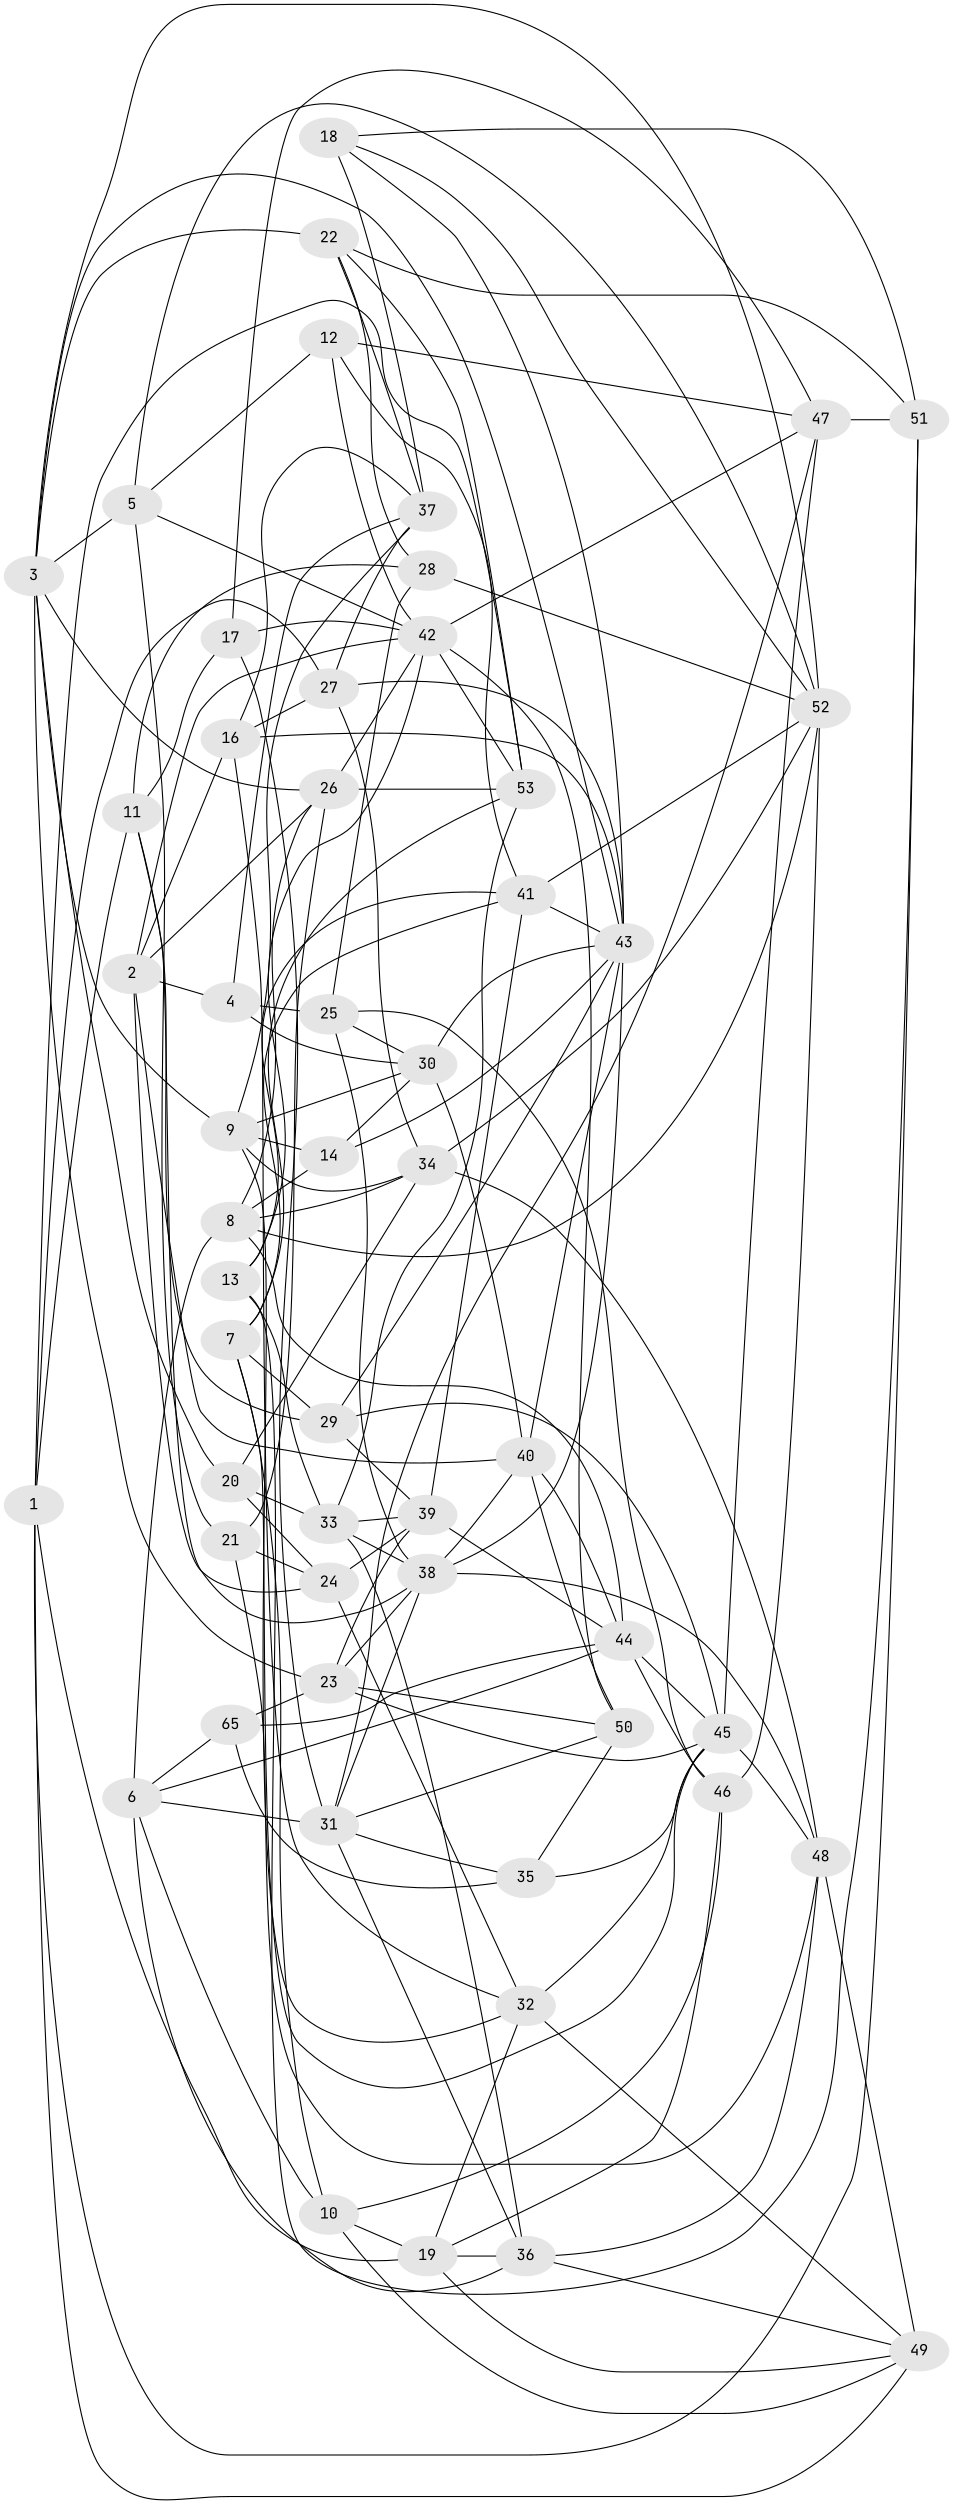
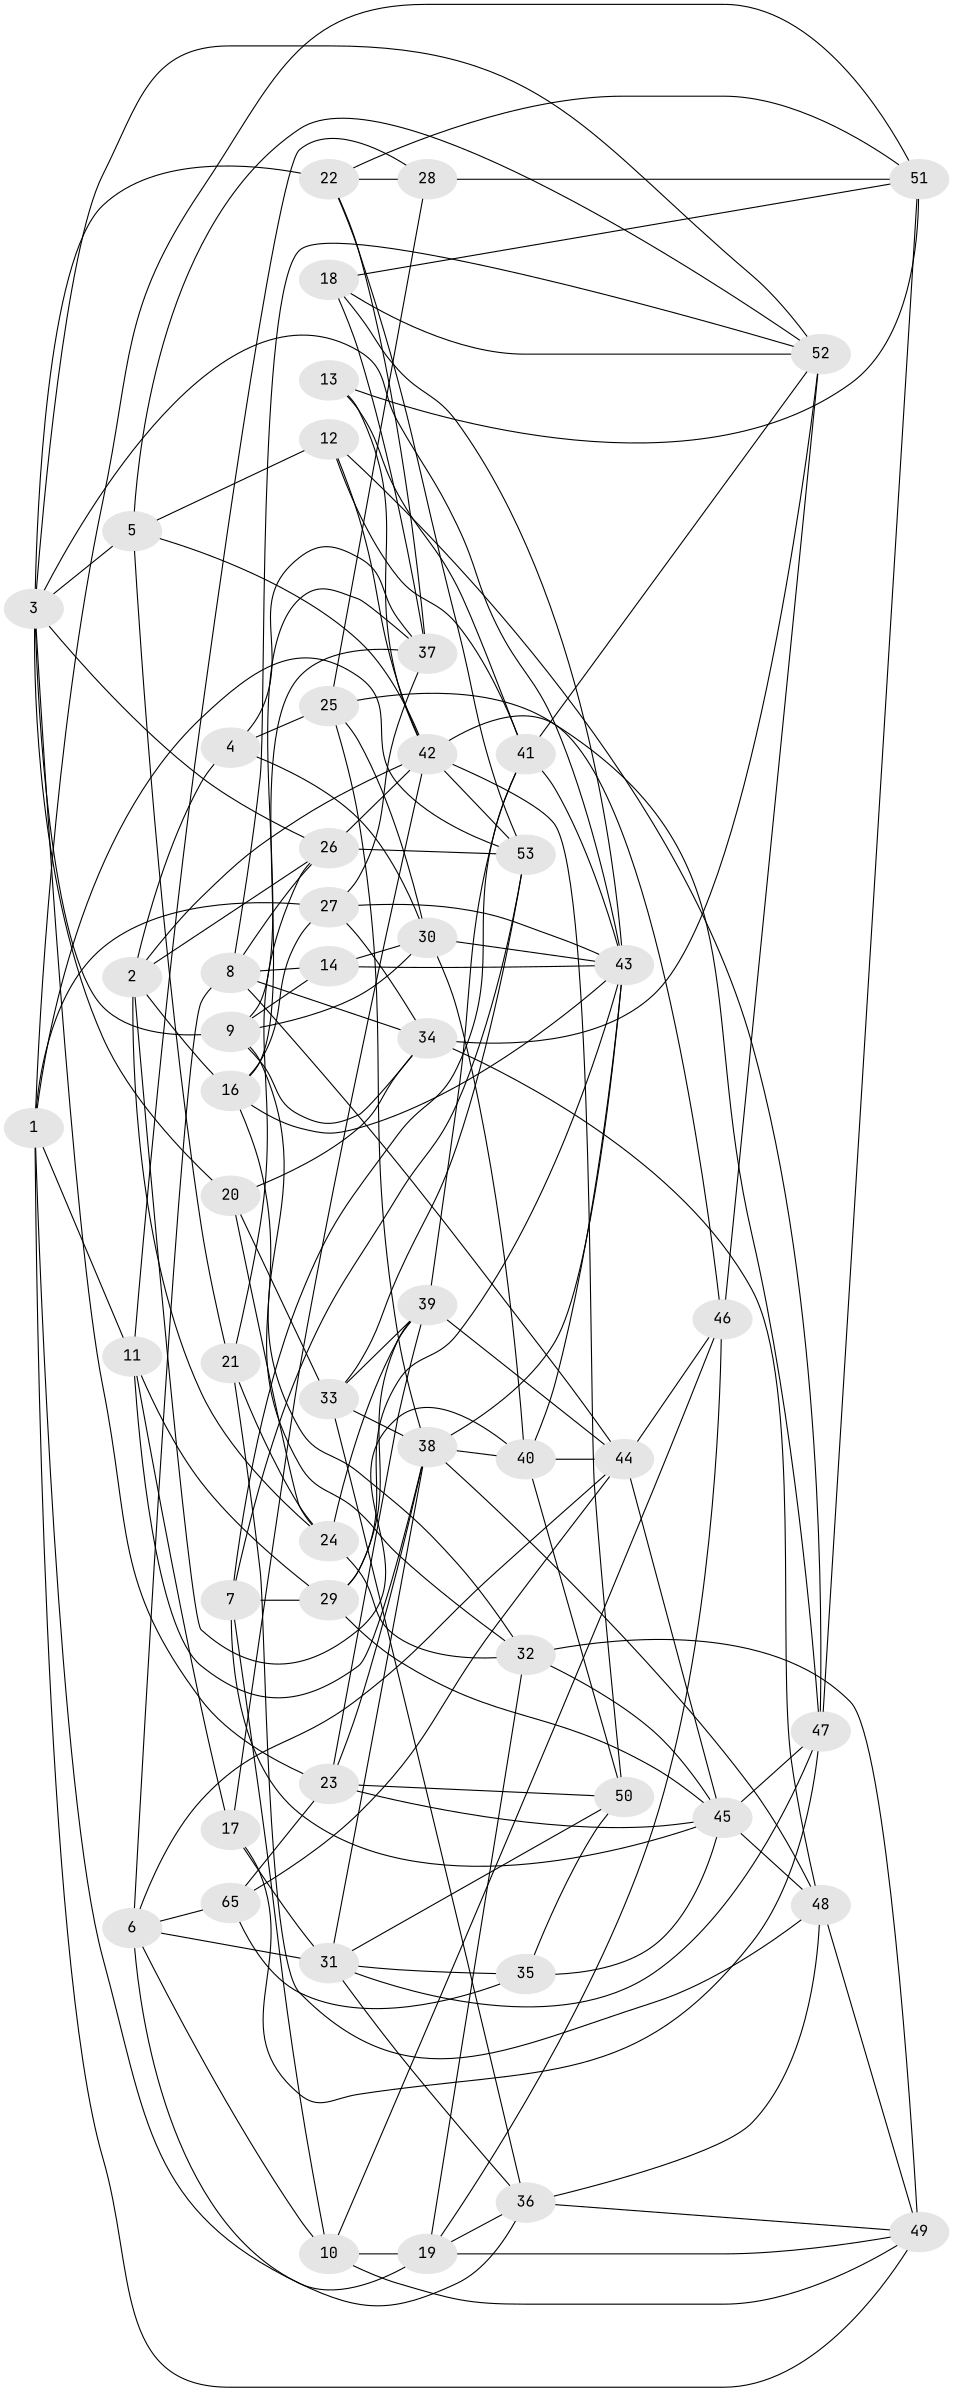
edge "28" -- "52": now "28" -- "51"
edge "13" -- "33": removed
